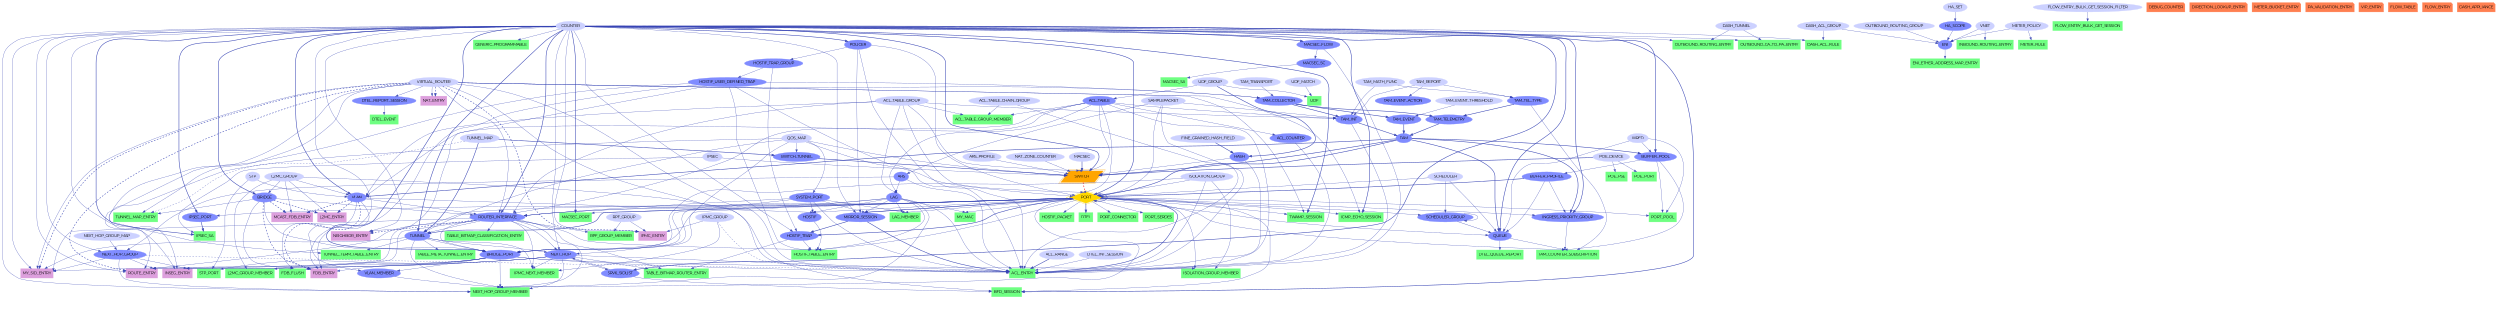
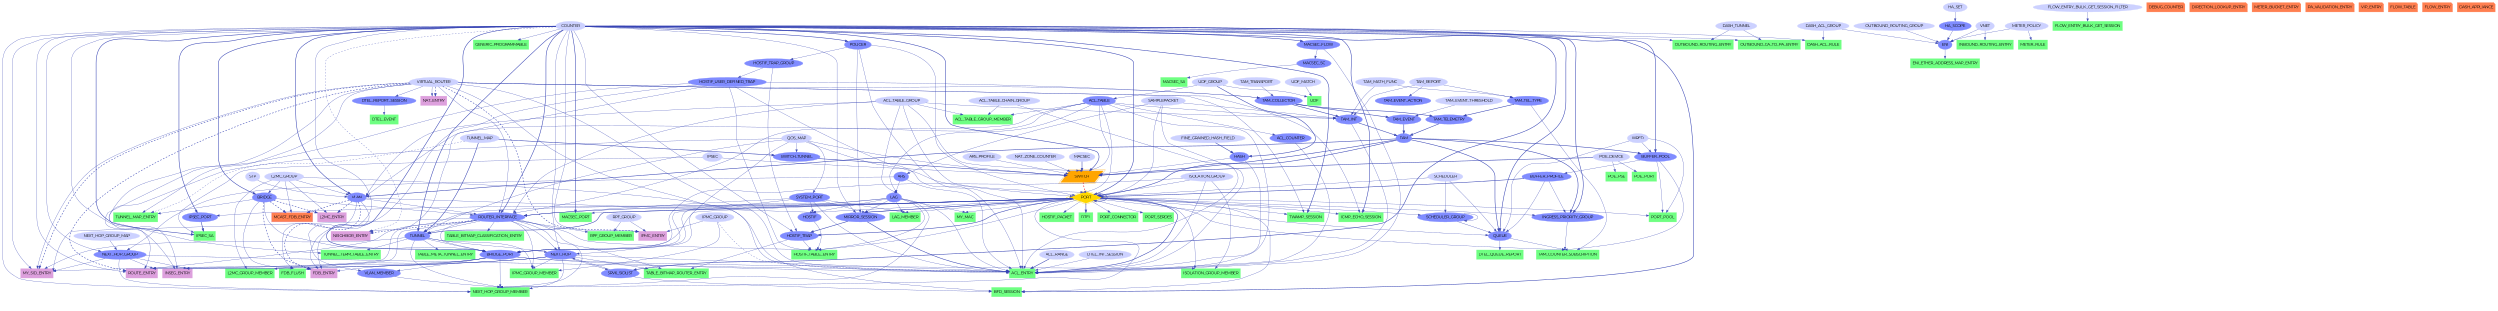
edge "COUNTER" -> "NEIGHBOR_ENTRY": style solid -> dashed
node "MCAST_FDB_ENTRY": fillcolor plum -> coral
edge "NEXT_HOP_GROUP" -> "ACL_ENTRY": style dashed -> solid
node "STP_PORT": removed
node "IPMC_NEXT_MEMBER": label "IPMC_NEXT_MEMBER" -> "IPMC_GROUP_MEMBER"
